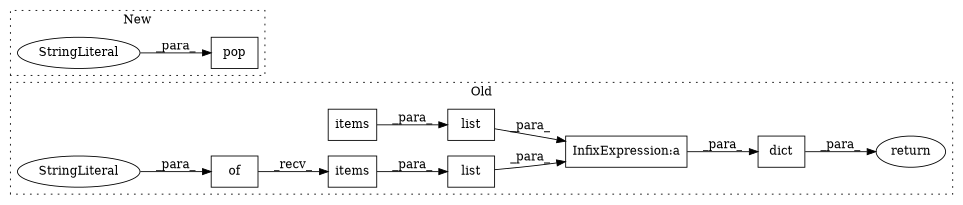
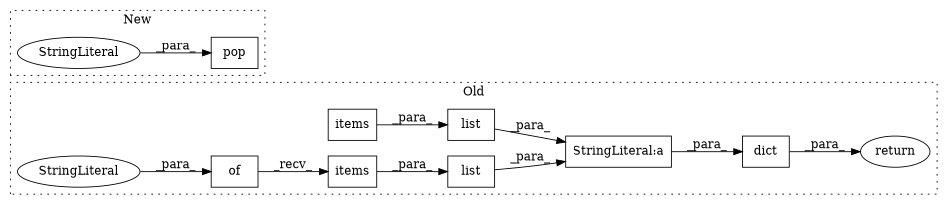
node "InfixExpression:a": label "InfixExpression:a" -> "StringLiteral:a"
